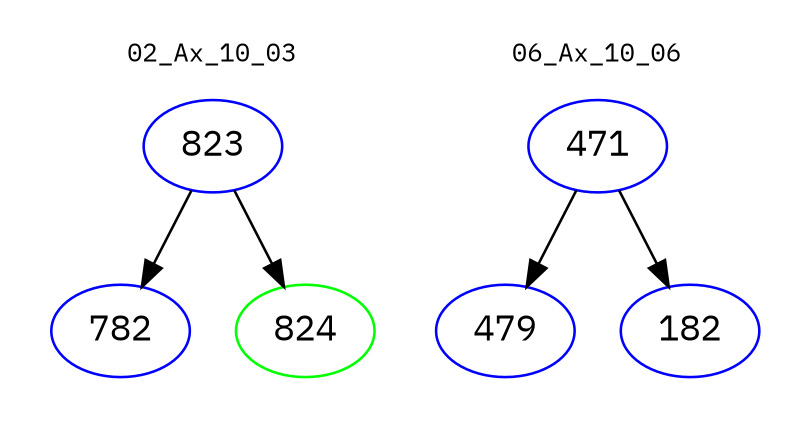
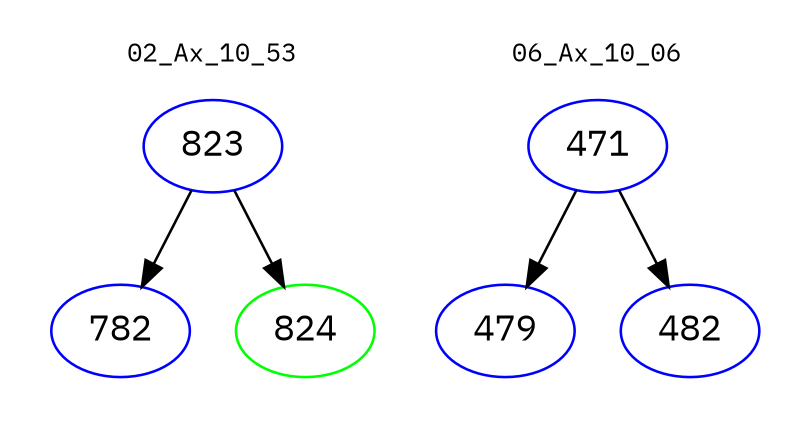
cluster "02_Ax_10_03": label "02_Ax_10_03" -> "02_Ax_10_53"
node "182": label "182" -> "482"
